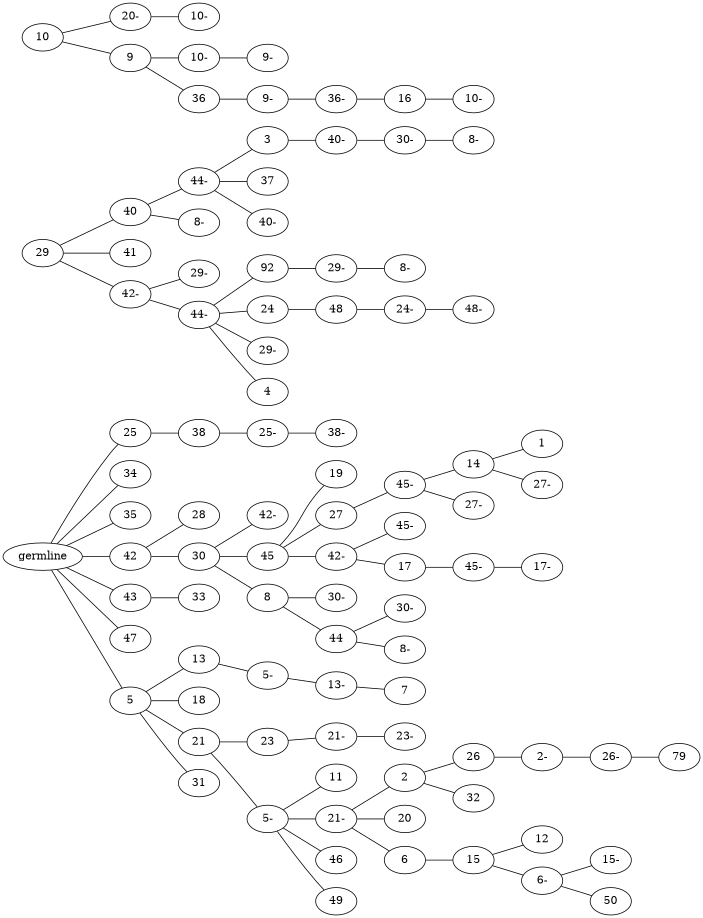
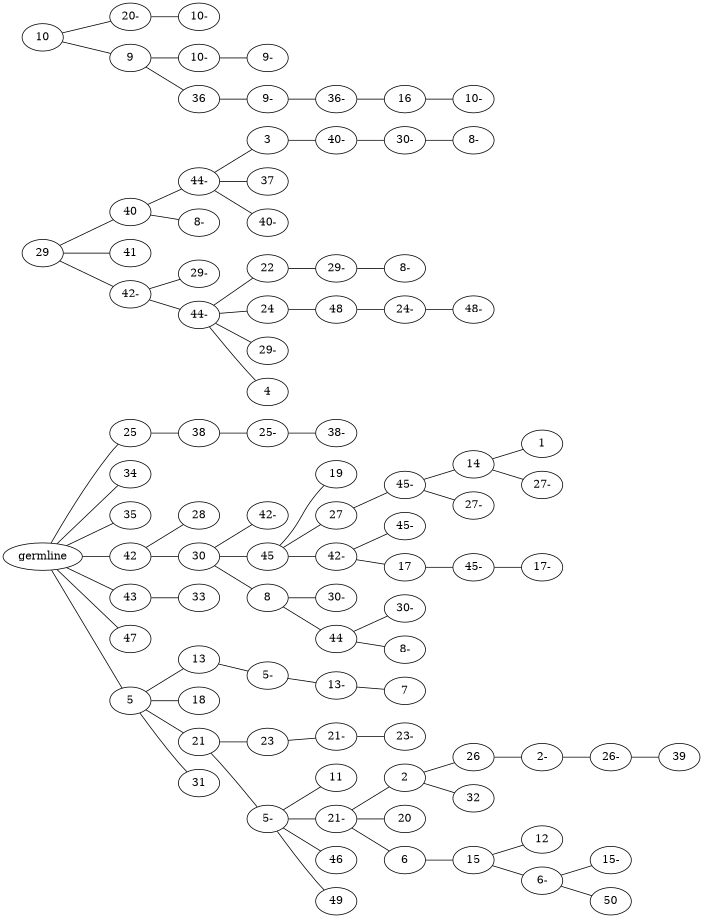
node "92": label "92" -> "22"
node "79": label "79" -> "39"
